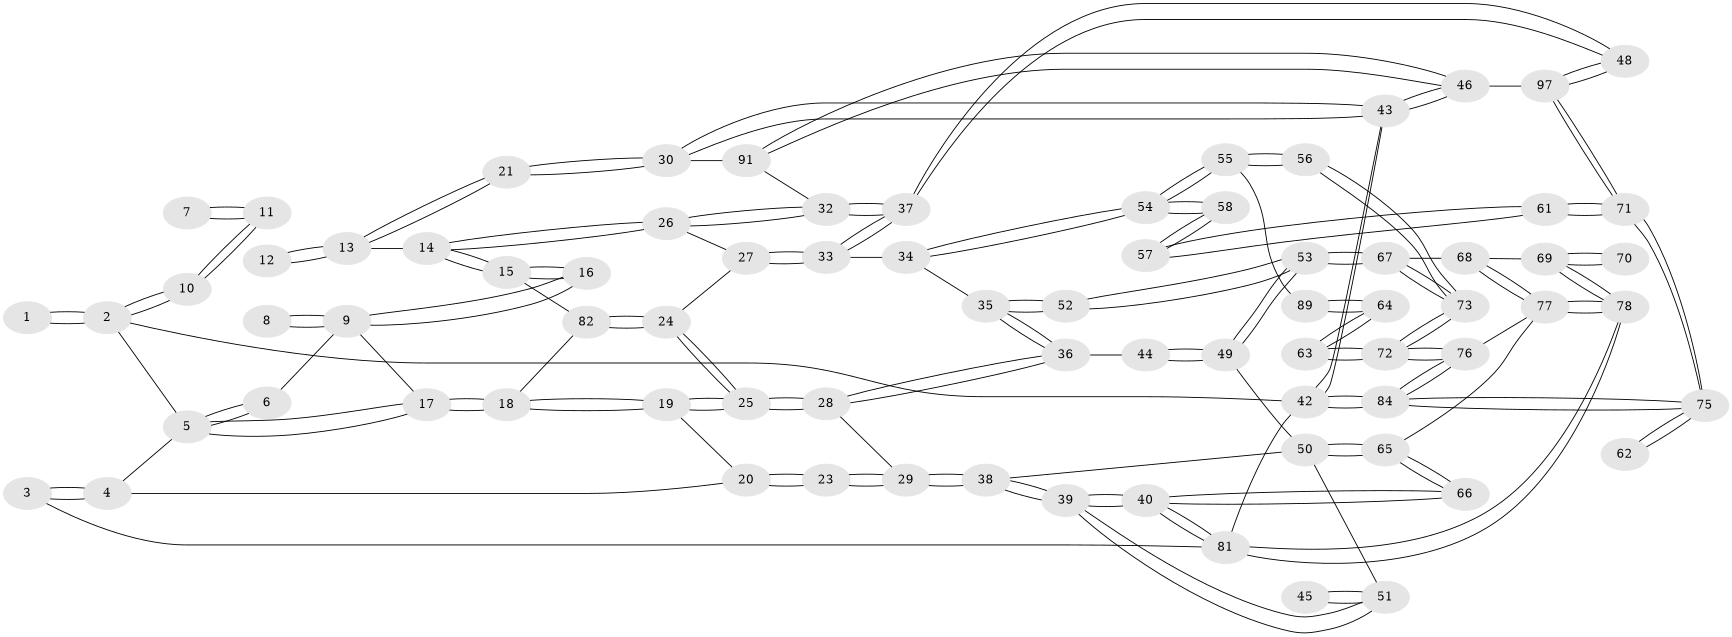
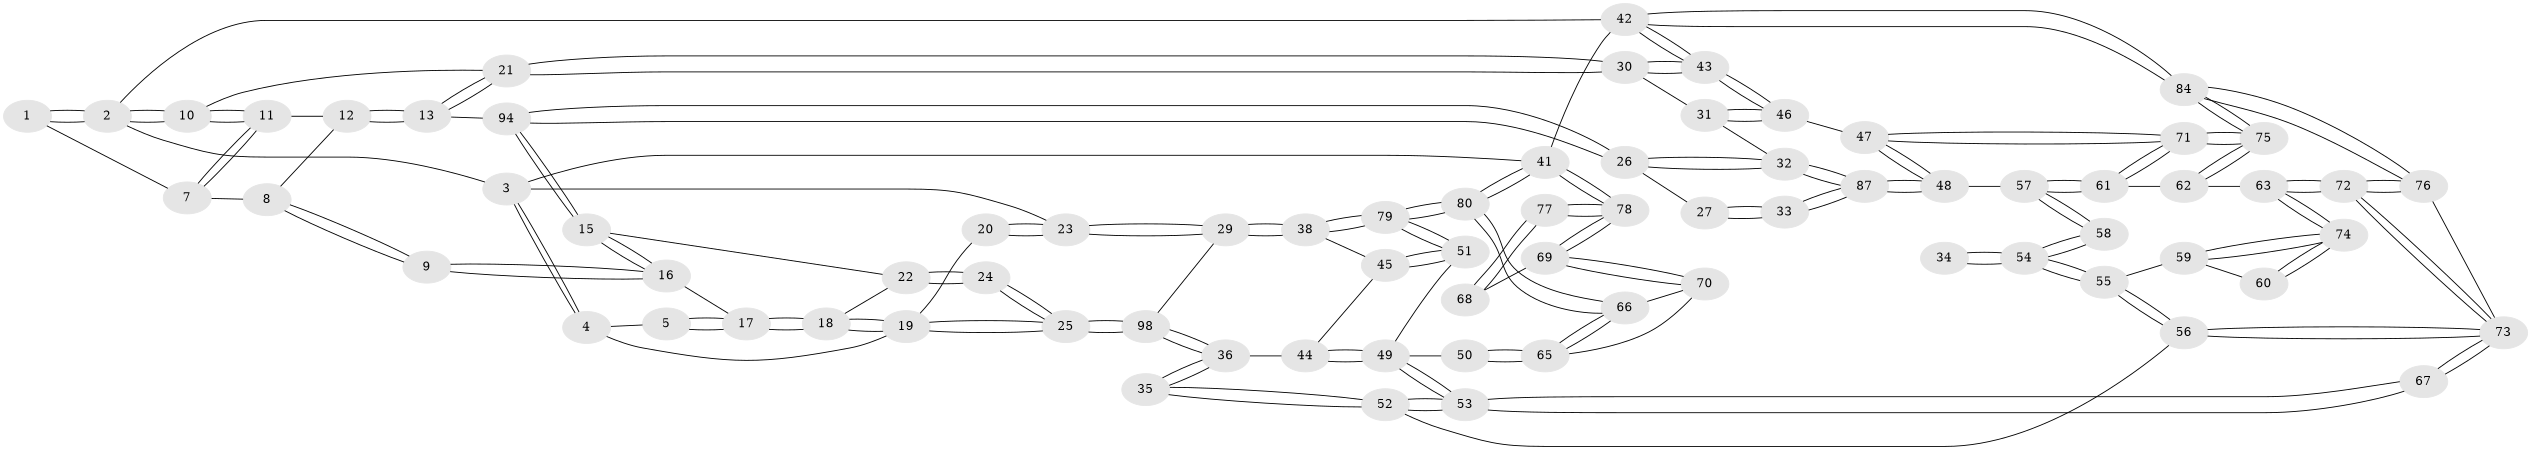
edge "21" -- "10": added
node "97": label "97" -> "47"
edge "11" -- "12": added
edge "1" -- "7": added
node "91": label "91" -> "31"
edge "12" -- "8": added
edge "48" -- "57": added
edge "61" -- "62": added
edge "62" -- "63": added
edge "3" -- "23": added
edge "7" -- "8": added
node "37": label "37" -> "87"
node "14": label "14" -> "94"
edge "33" -- "34": removed
edge "67" -- "68": removed
edge "34" -- "35": removed
node "60": added
edge "27" -- "24": removed
edge "70" -- "66": added
node "89": label "89" -> "59"
node "64": label "64" -> "74"
edge "45" -- "44": added
node "82": label "82" -> "22"
edge "77" -- "76": now "73" -- "76"
edge "9" -- "17": now "16" -- "17"
edge "2" -- "5": now "2" -- "3"
edge "77" -- "65": now "70" -- "65"
node "6": removed
node "28": label "28" -> "98"
edge "56" -- "52": added
edge "50" -- "38": now "45" -- "38"
edge "20" -- "4": now "19" -- "4"
node "39": label "39" -> "79"
node "40": label "40" -> "80"
edge "50" -- "51": now "49" -- "51"
node "81": label "81" -> "41"
